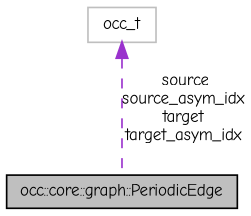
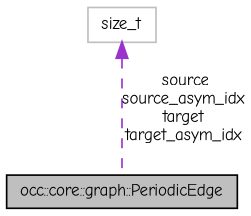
node "occ_t": label "occ_t" -> "size_t"
